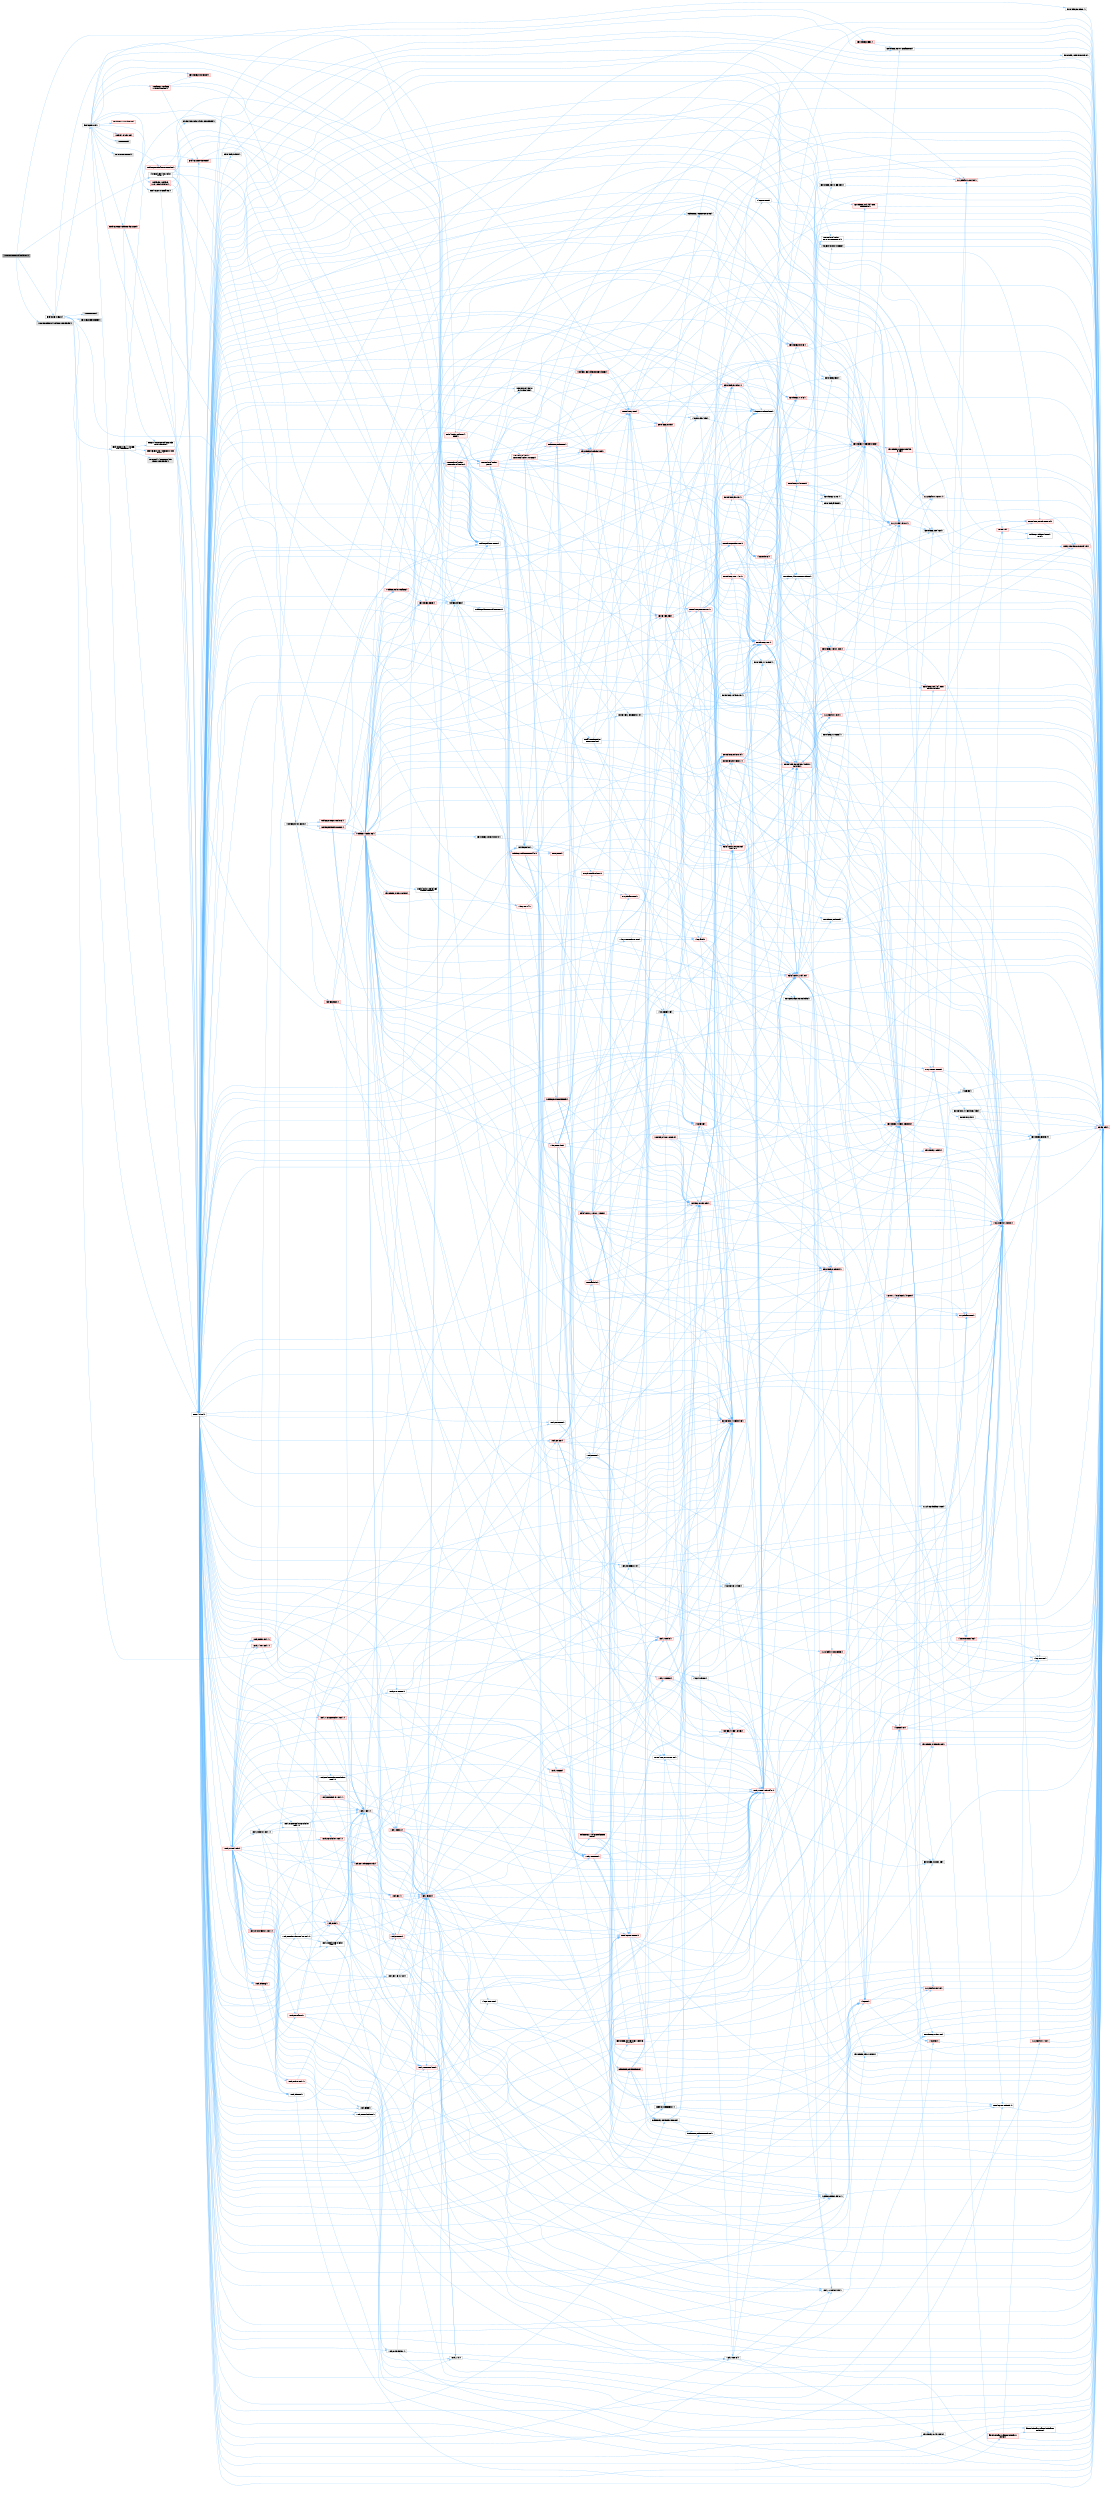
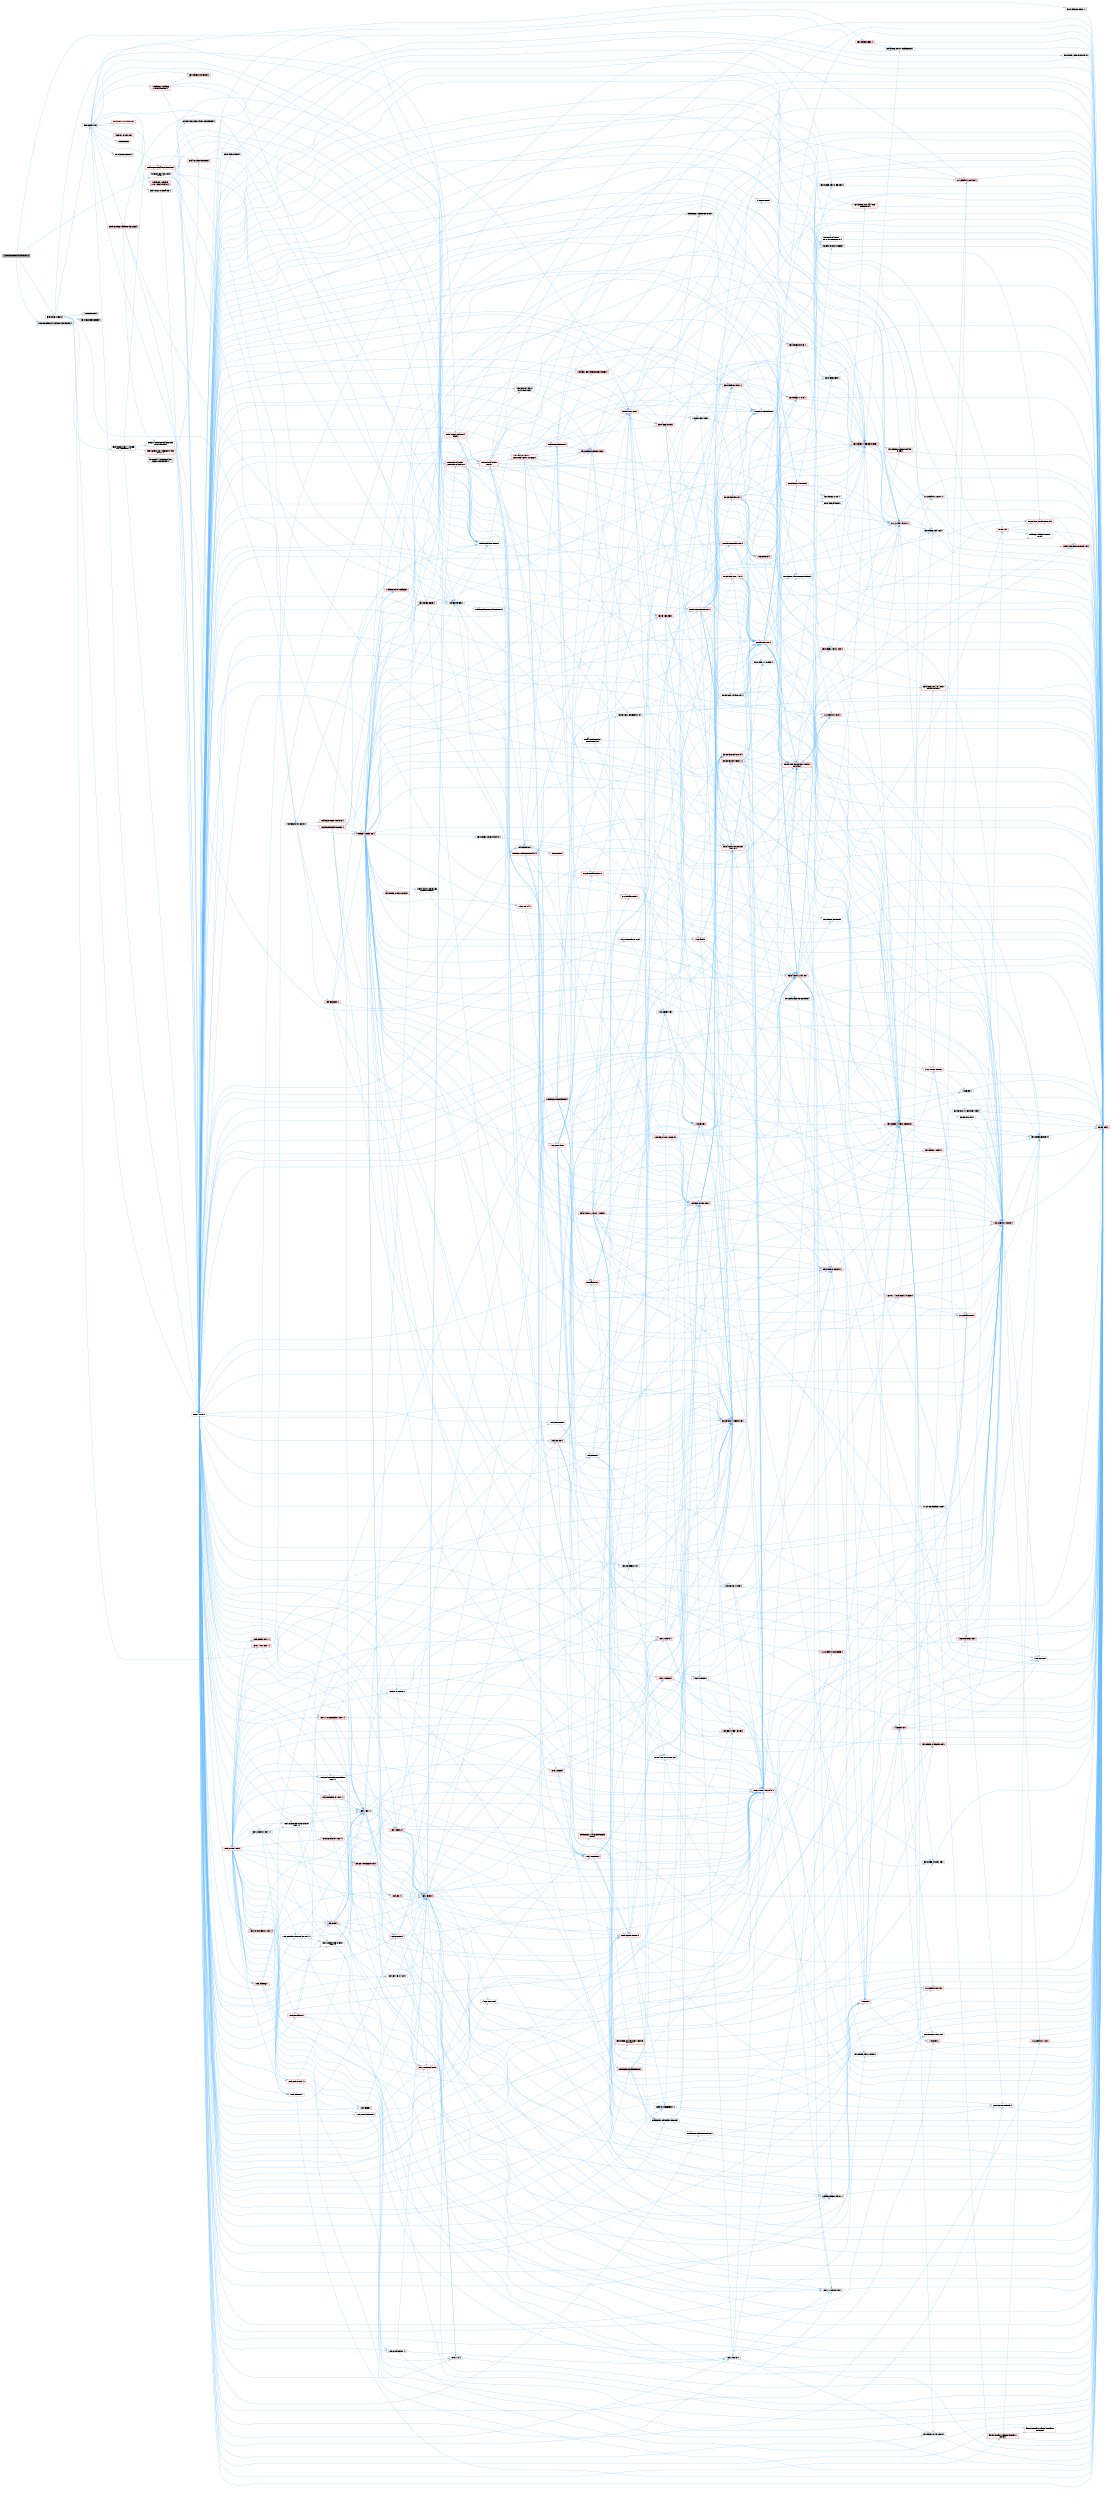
node "Templates/IsIntegral.h": removed
